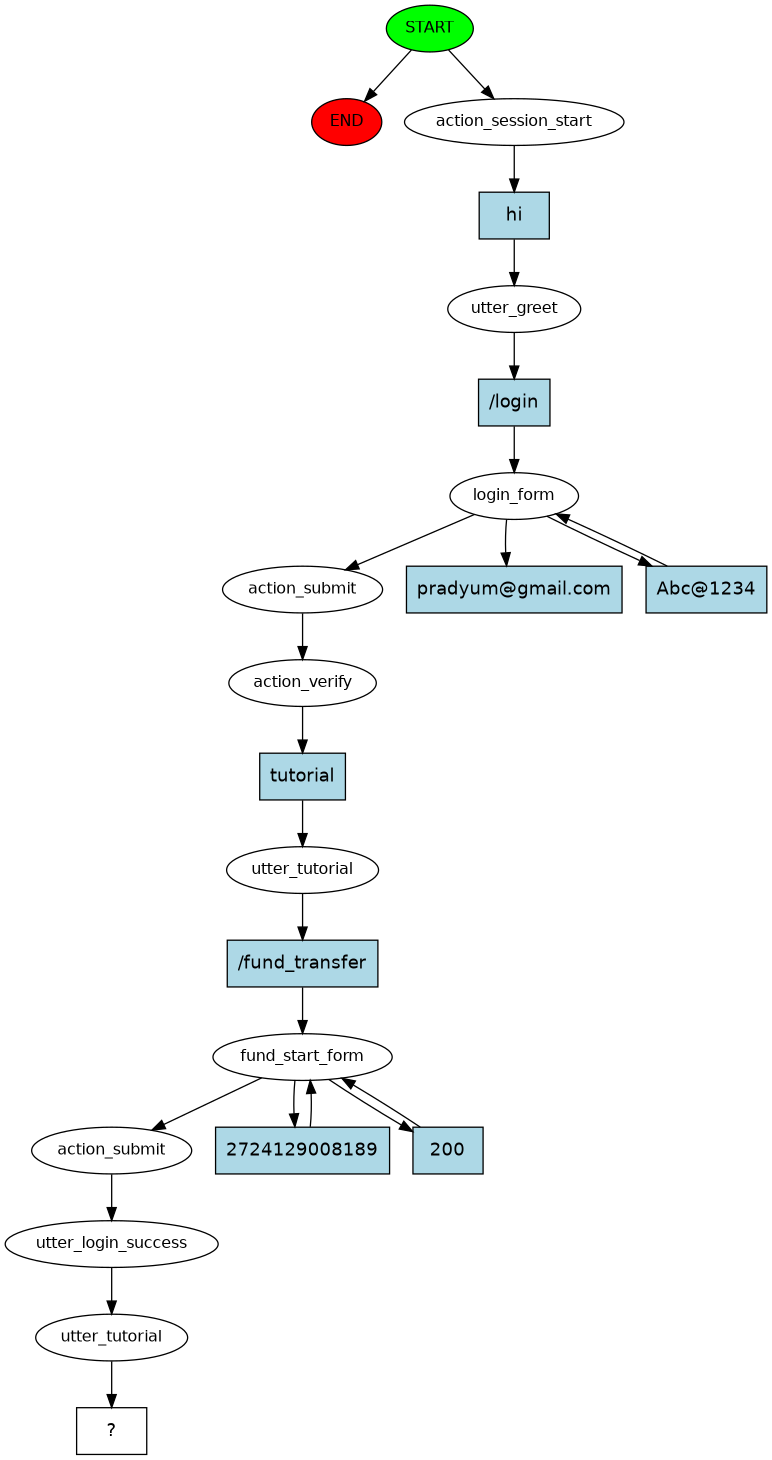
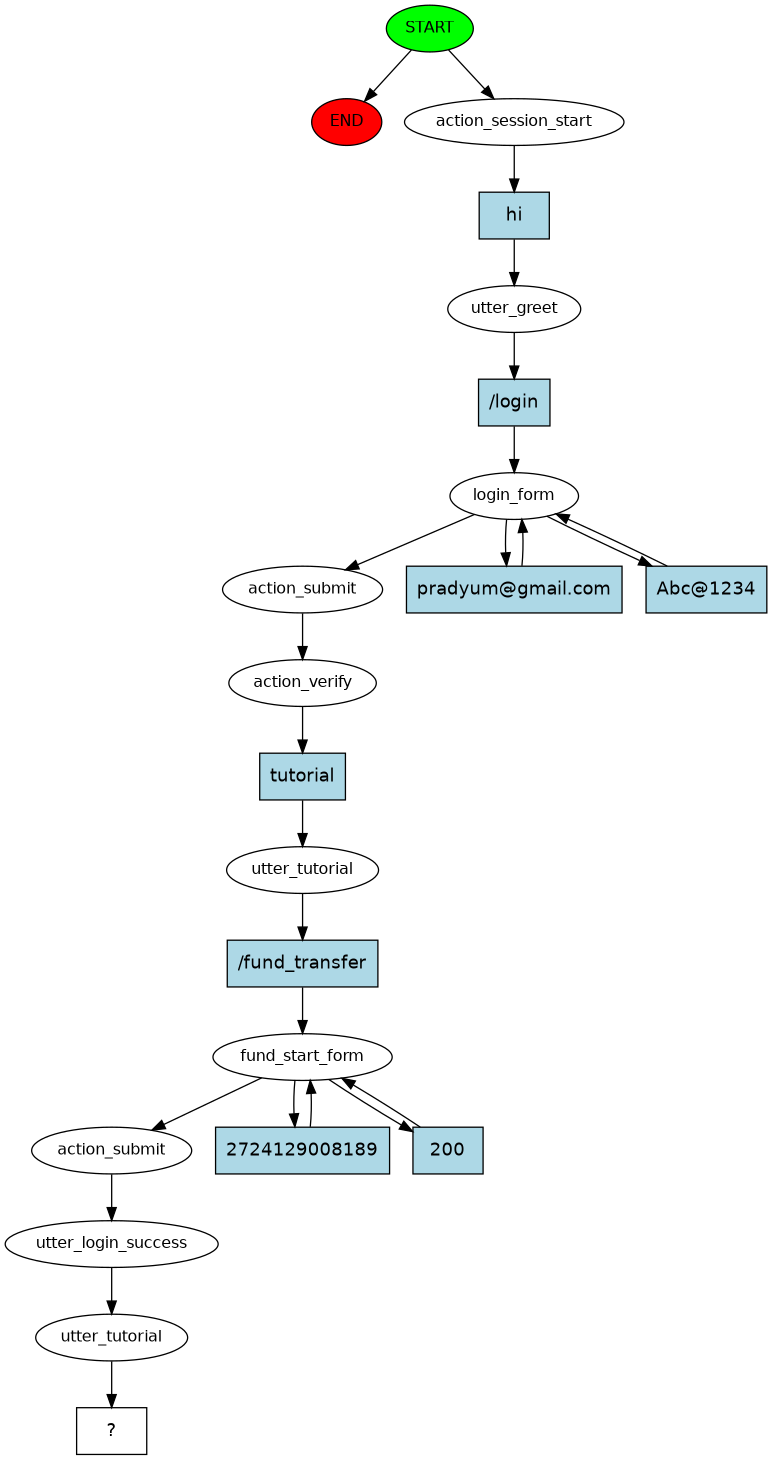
edge "pradyum@gmail.com" -> "login_form": added
